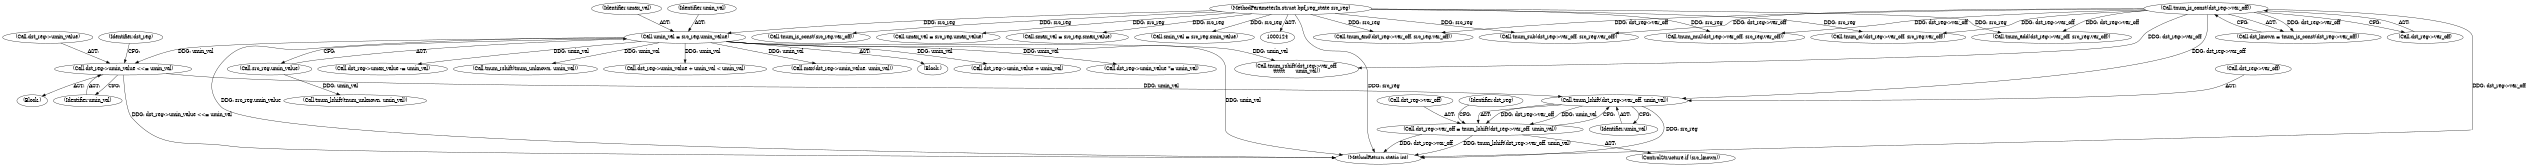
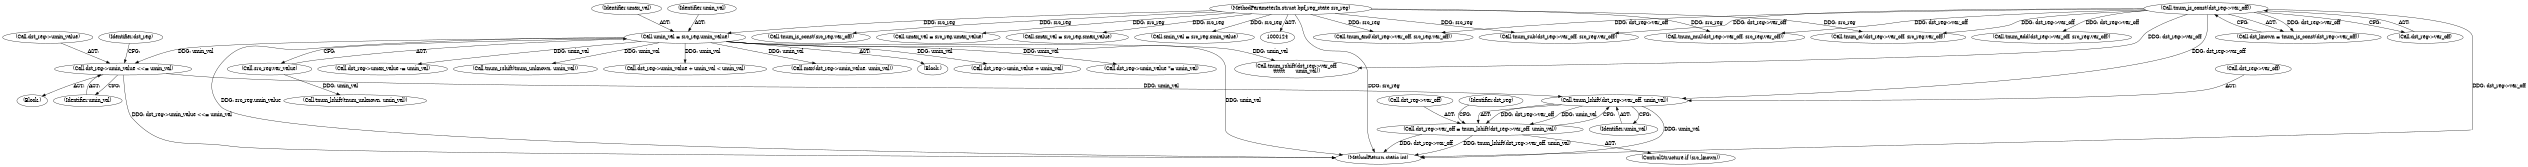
edge "(MethodParameterIn,struct bpf_reg_state src_reg)" -> "(Call,tnum_add(dst_reg->var_off, src_reg.var_off))": removed, label "DDG: src_reg"
node "(Call,src_reg.umin_value)": label "(Call,src_reg.umin_value)" -> "(Call,src_reg.var_value)"
edge "(Call,tnum_lshift(dst_reg->var_off, umin_val))" -> "(MethodReturn,static int)": label "DDG: src_reg" -> "DDG: umin_val"
